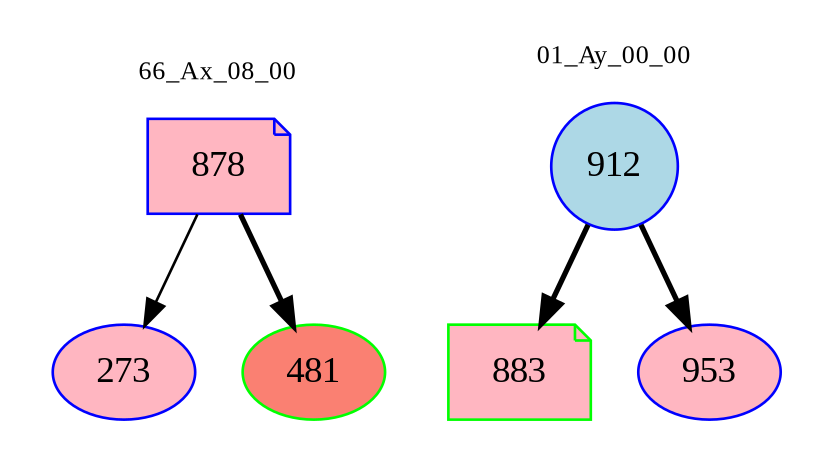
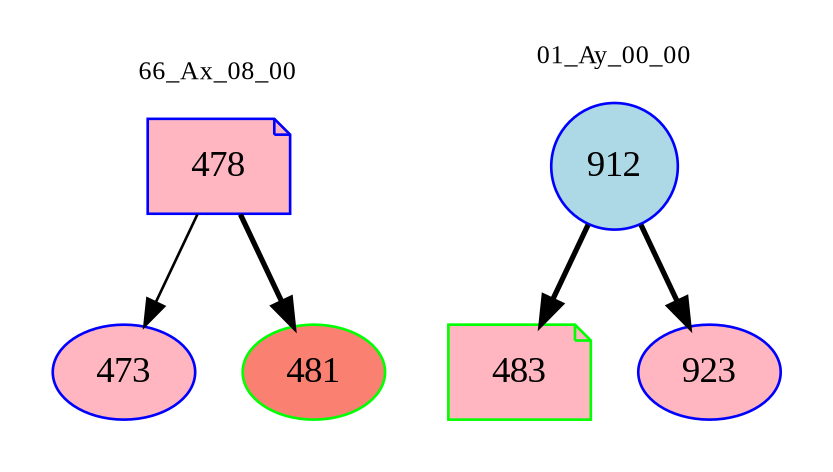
node "878": label "878" -> "478"
node "273": label "273" -> "473"
node "883": label "883" -> "483"
node "953": label "953" -> "923"
